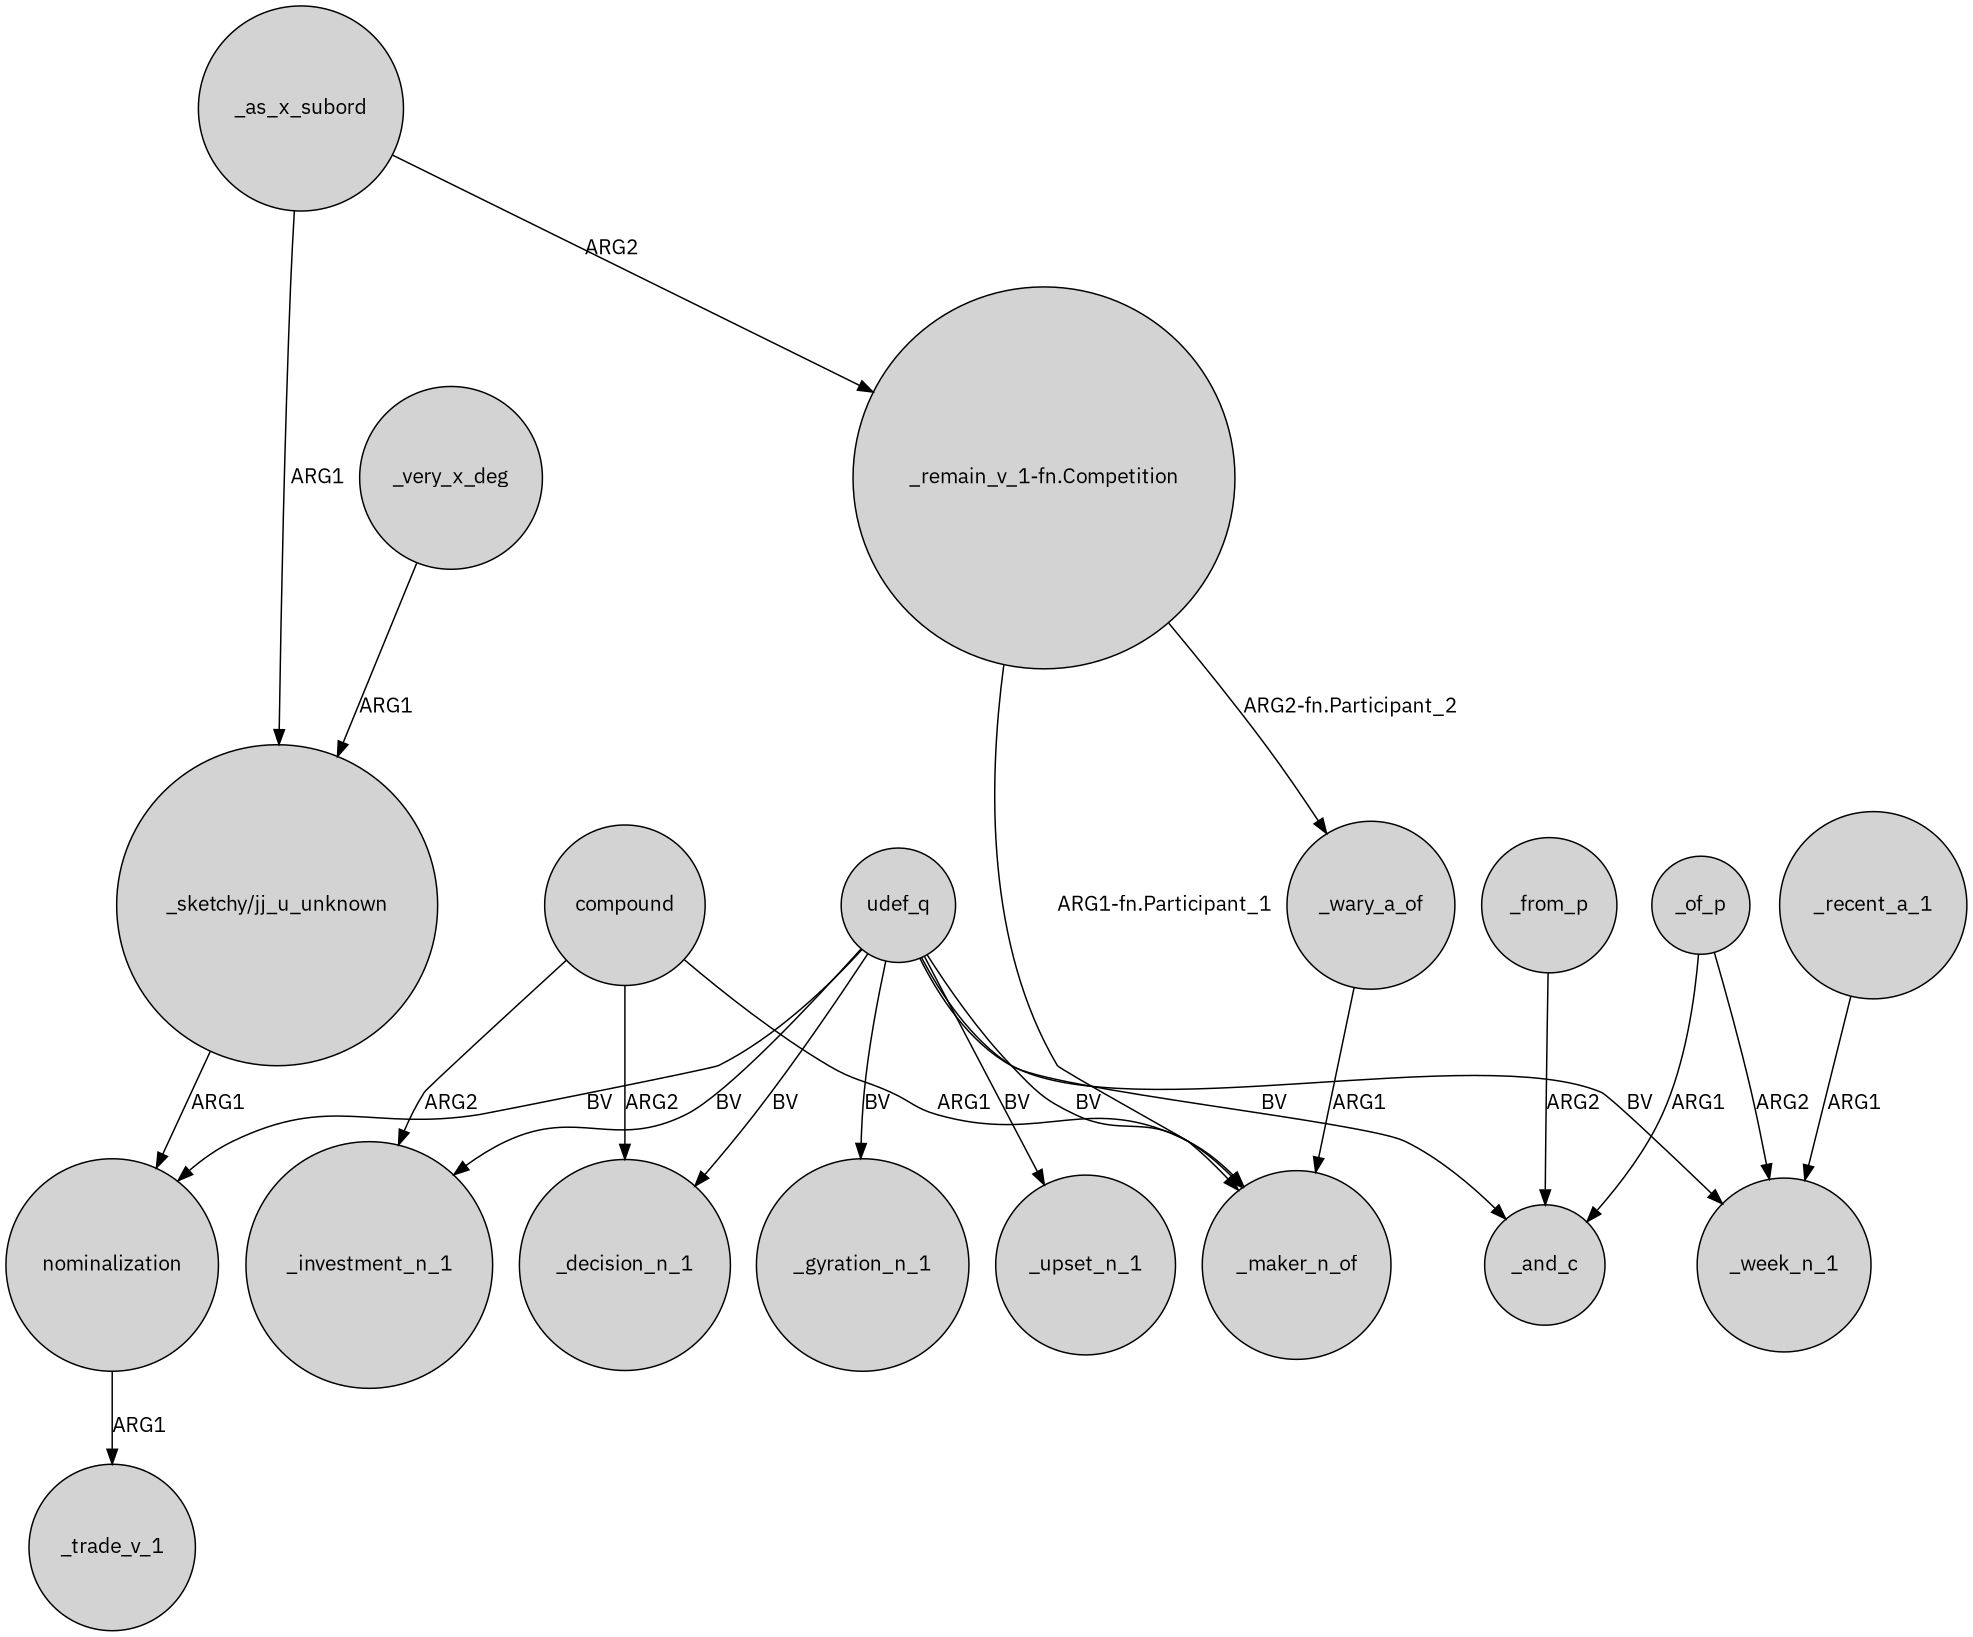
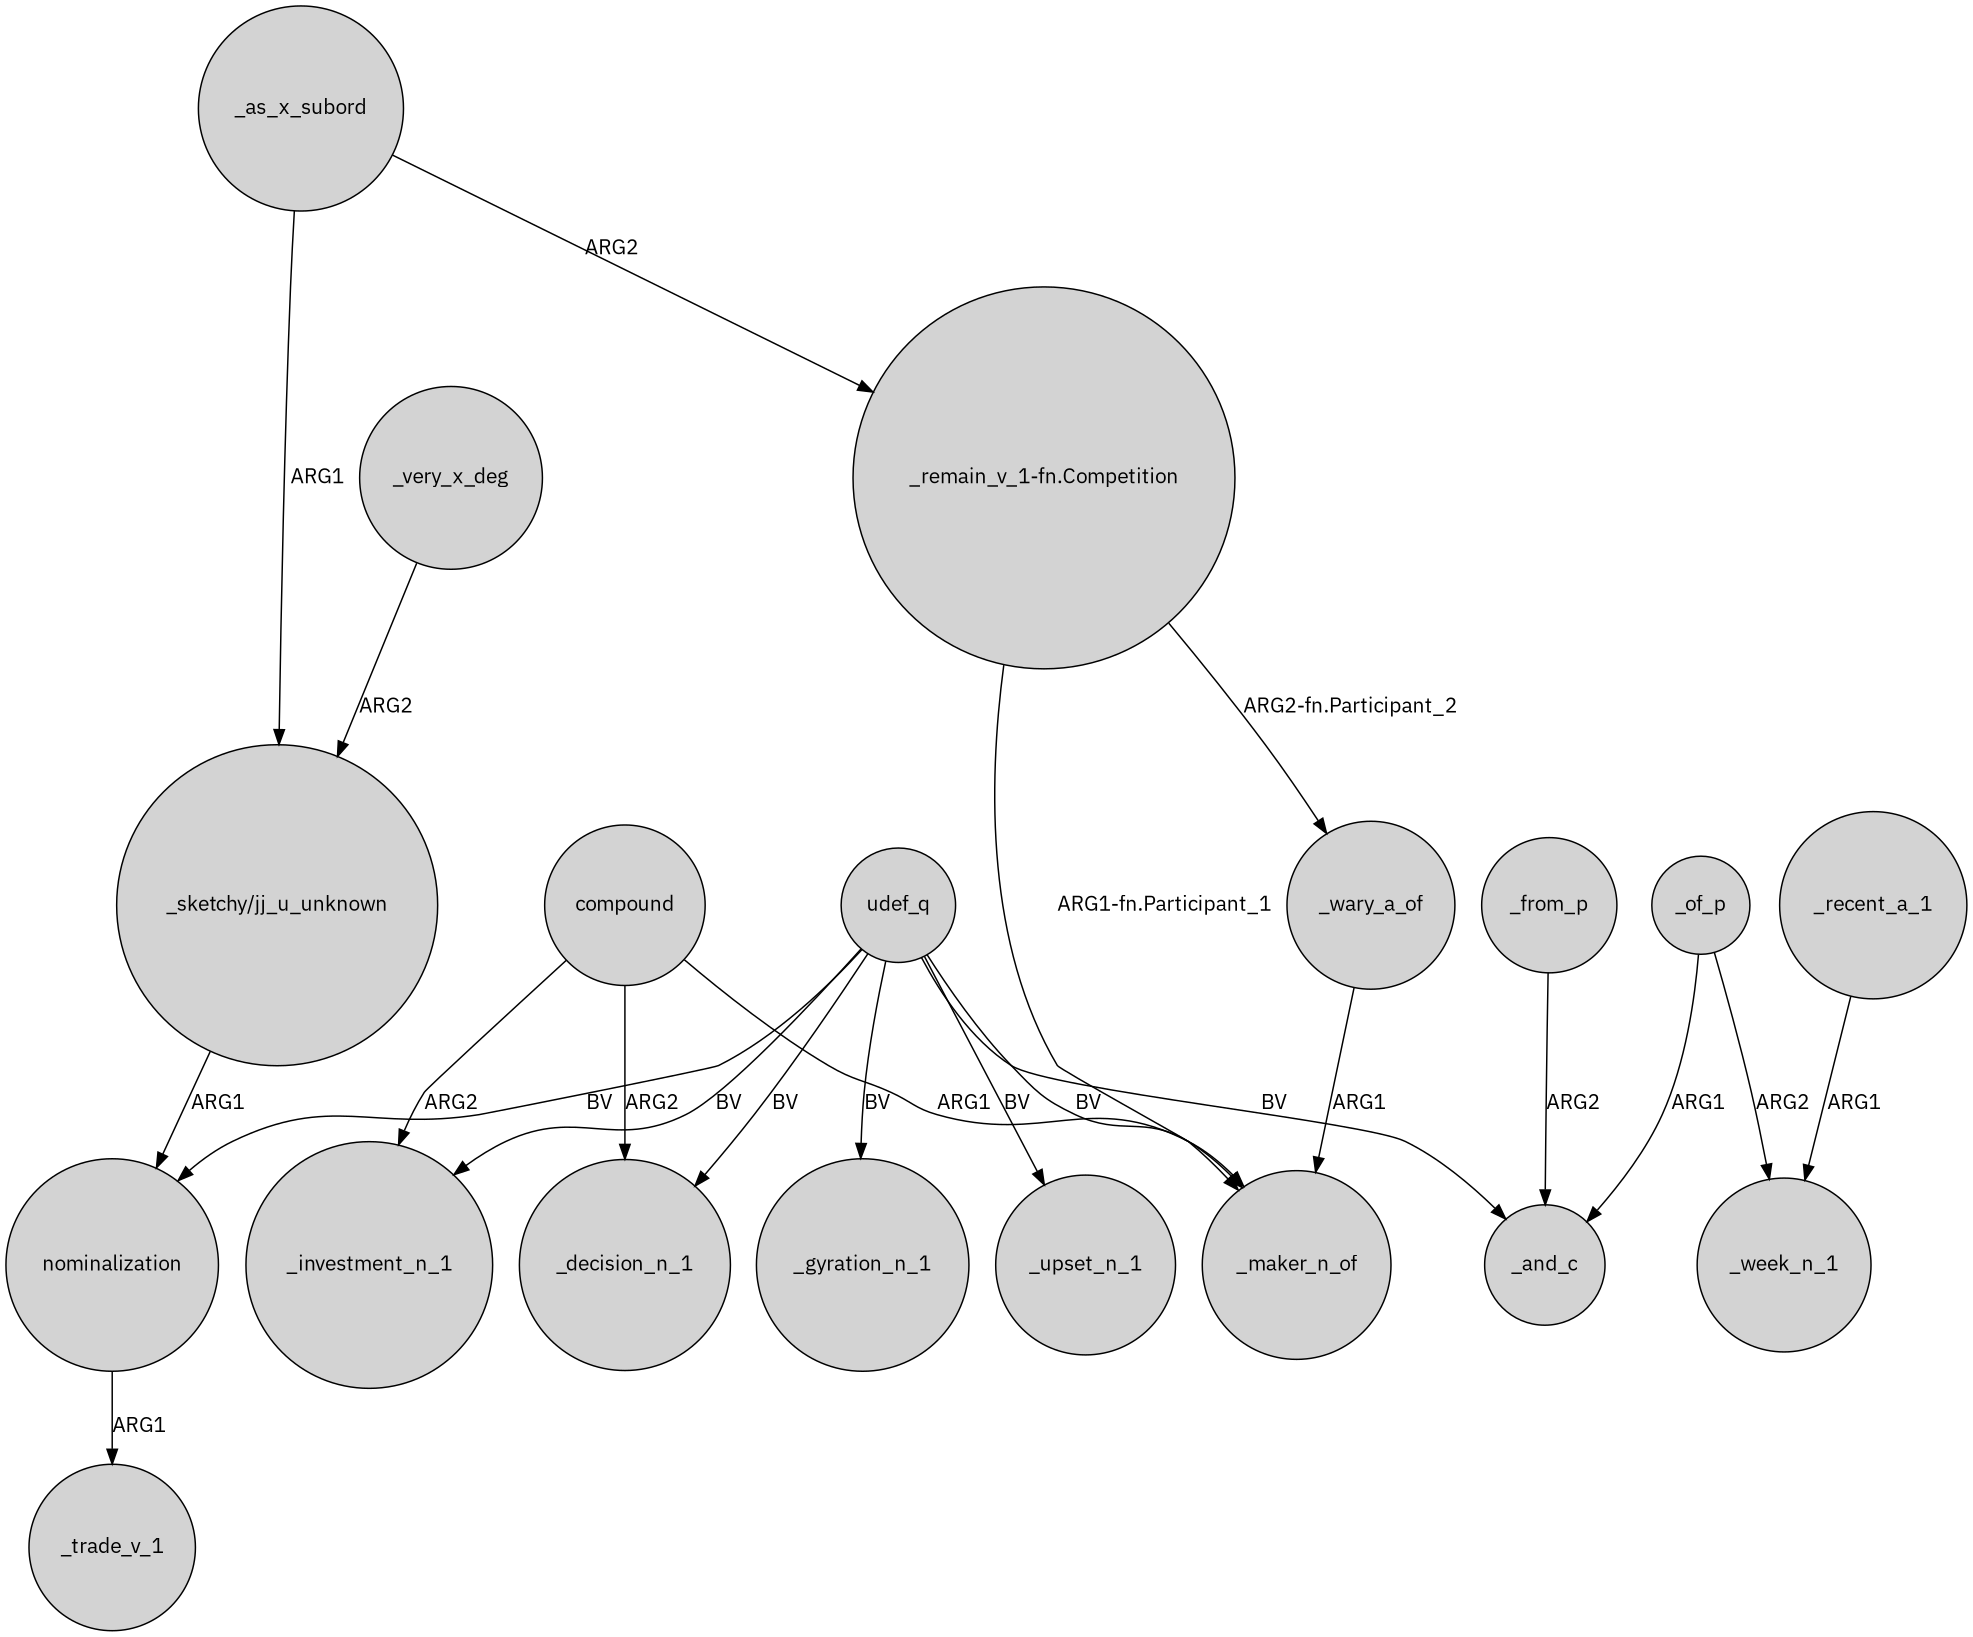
edge "_very_x_deg" -> "_sketchy/jj_u_unknown": label "ARG1" -> "ARG2"
edge "udef_q" -> "_week_n_1": removed, label "BV"
